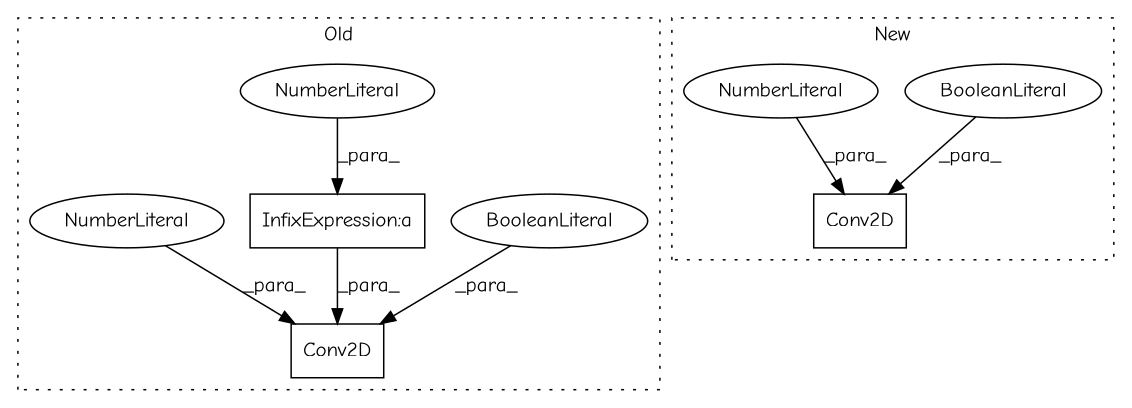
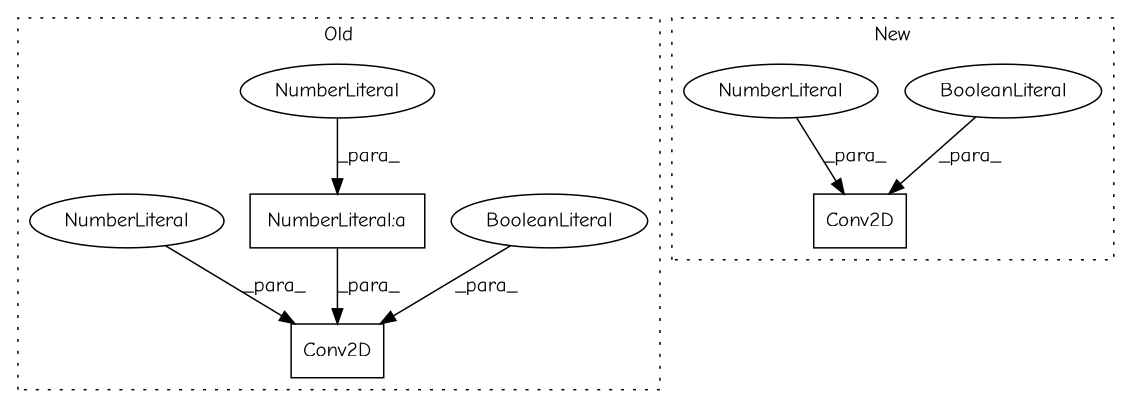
node "InfixExpression:a": label "InfixExpression:a" -> "NumberLiteral:a"
